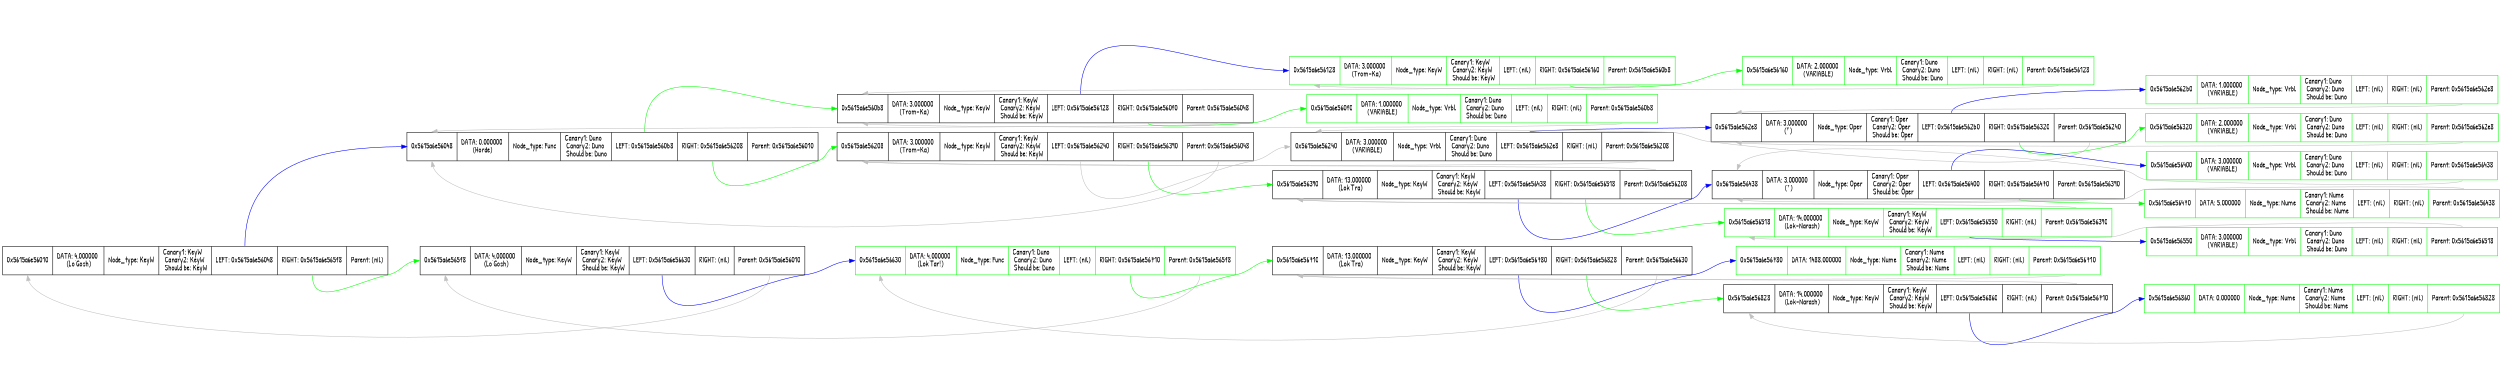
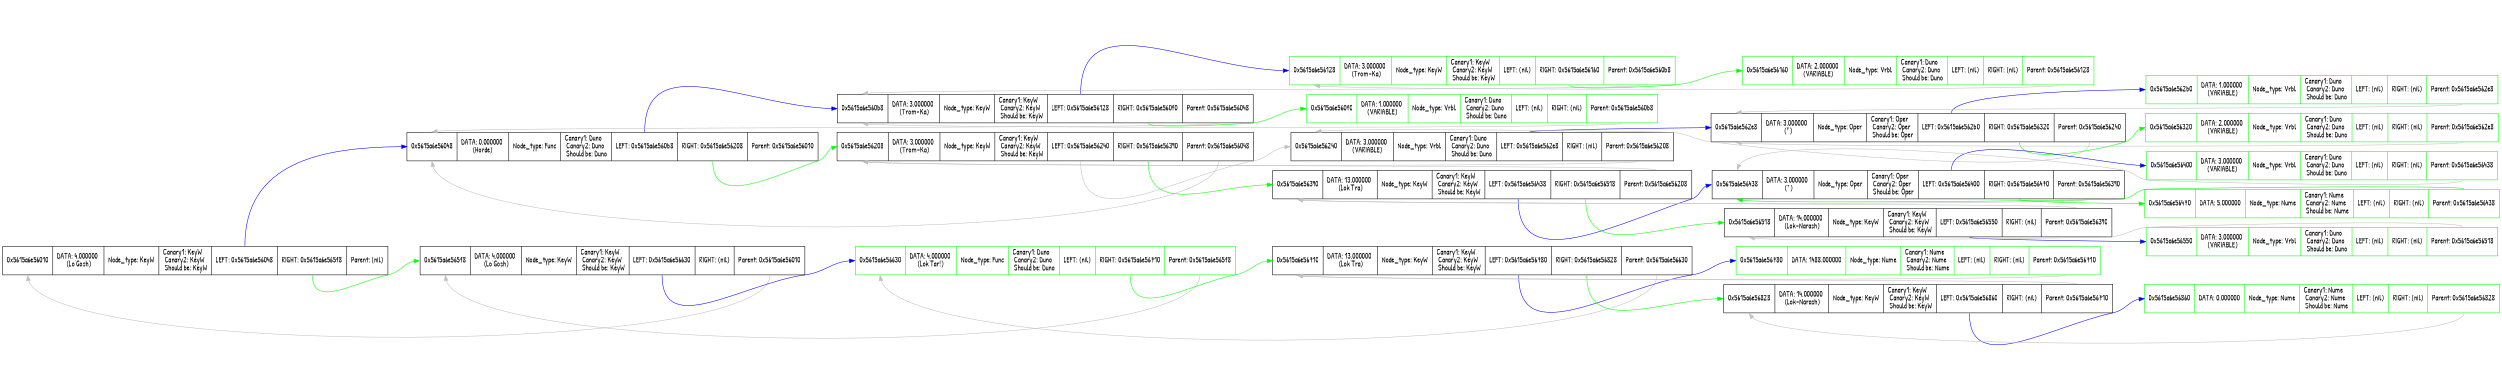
edge "0x5615a6e56048" -> "0x5615a6e560b8": color green -> blue
edge "0x5615a6e56470" -> "0x5615a6e56438": color gray -> green
node "0x5615a6e56518": color green -> black
